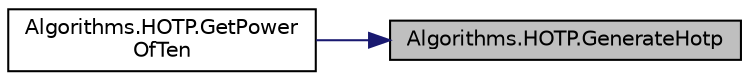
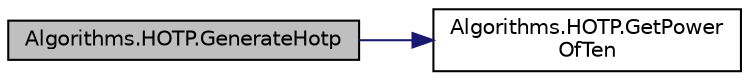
edge "Algorithms.HOTP.GetPower OfTen" -> "Algorithms.HOTP.GenerateHotp": reversed
